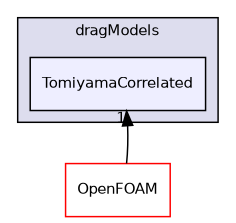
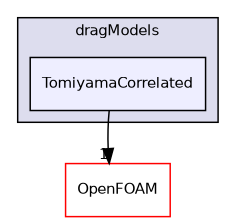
edge "OpenFOAM" -> "TomiyamaCorrelated": reversed
